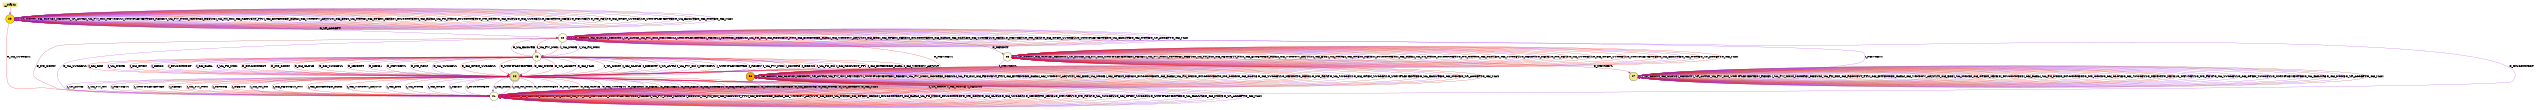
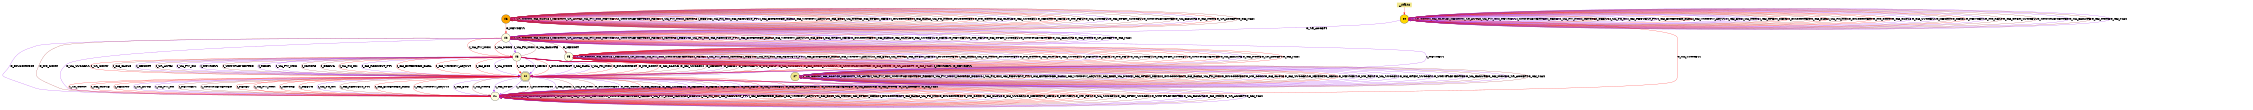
edge "s7" -> "s2": reversed
edge "s5" -> "s6": now "s5" -> "s4"
